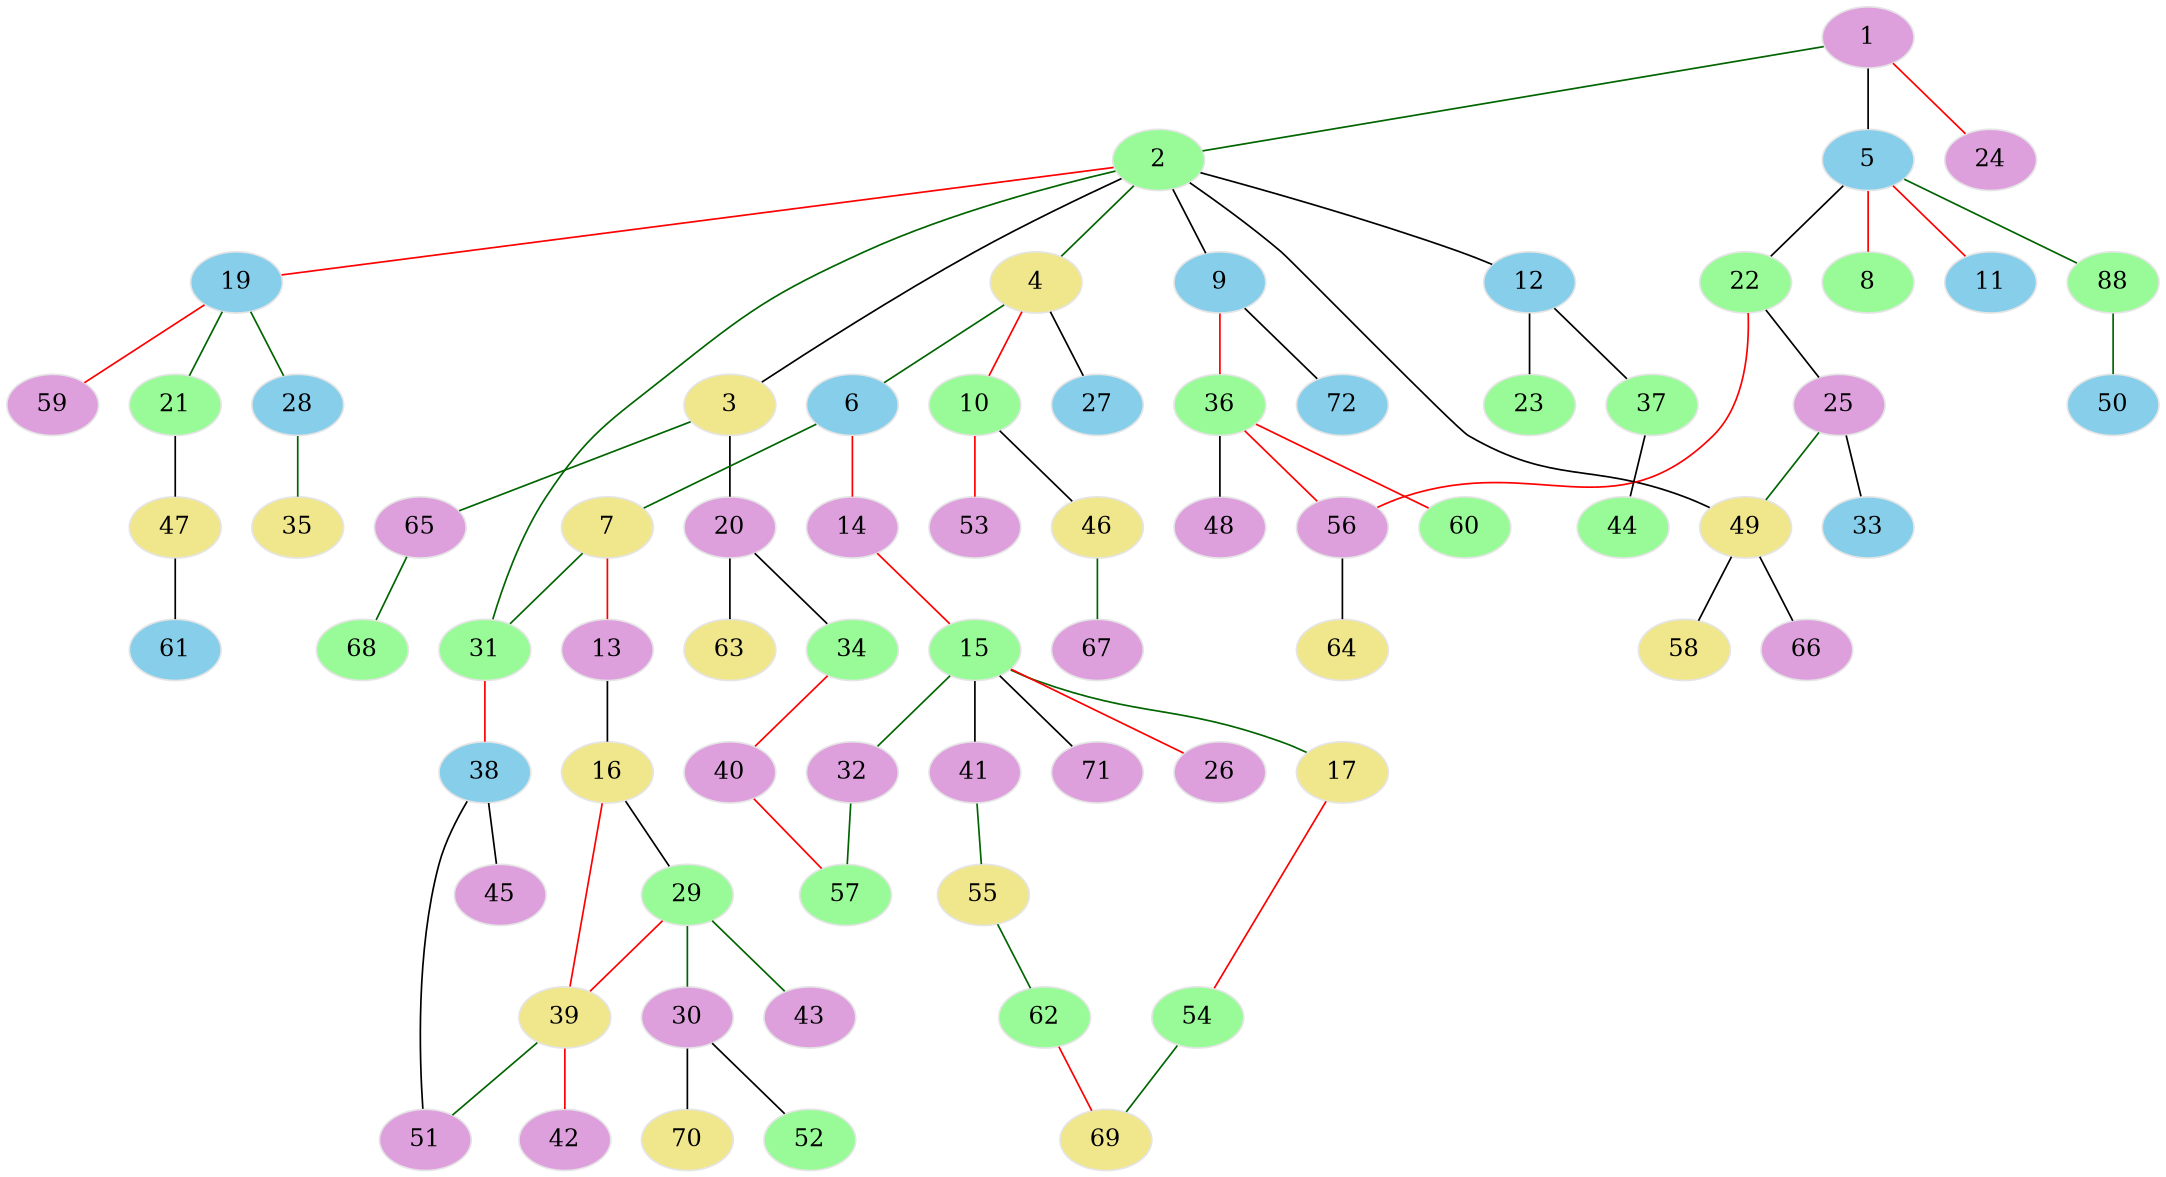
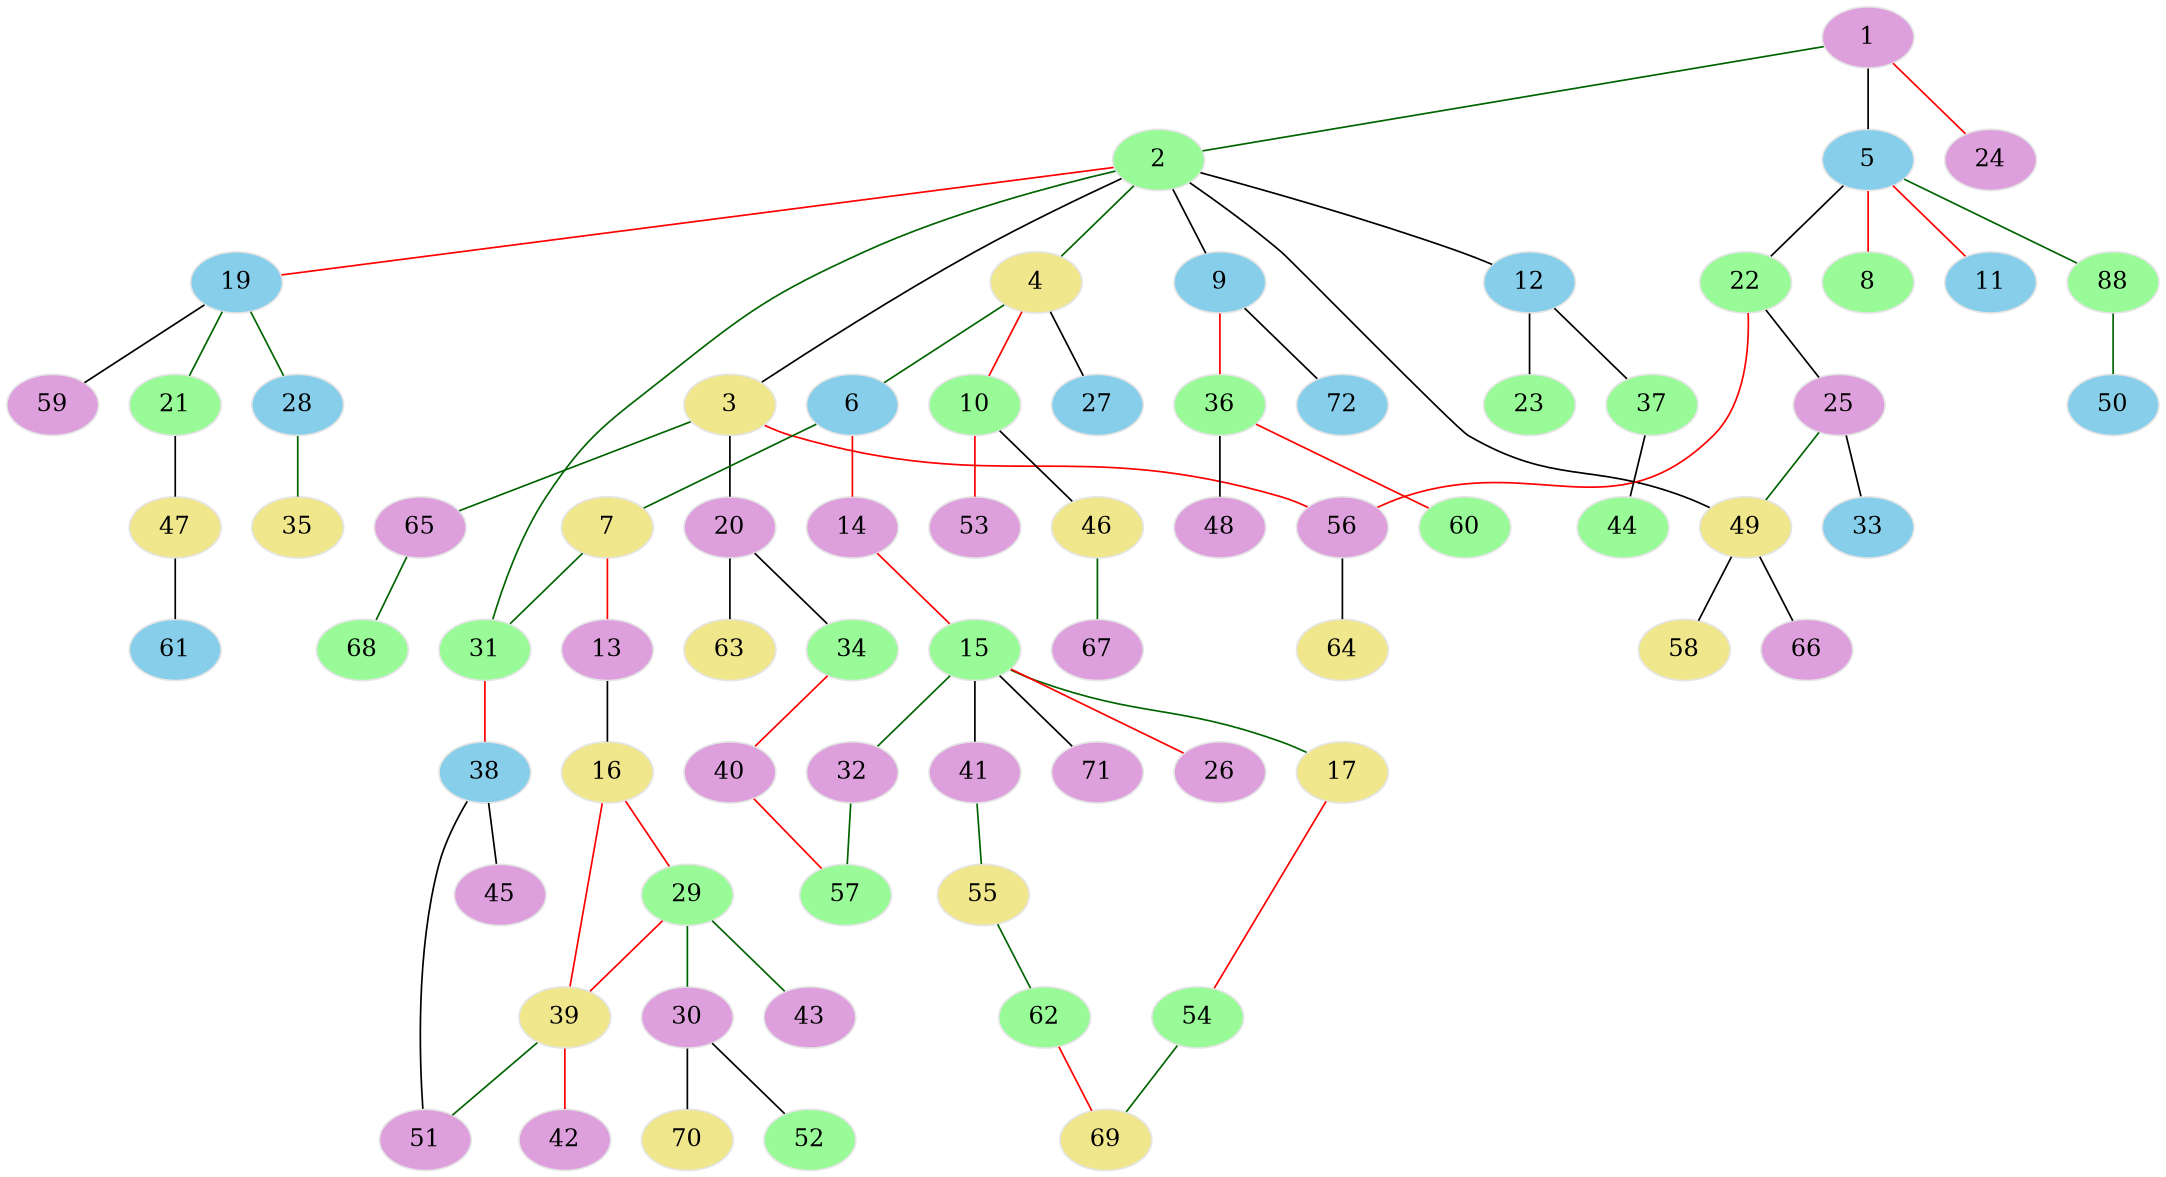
edge "19" -- "59": color red -> black
edge "36" -- "56": now "3" -- "56"
edge "16" -- "29": color black -> red
